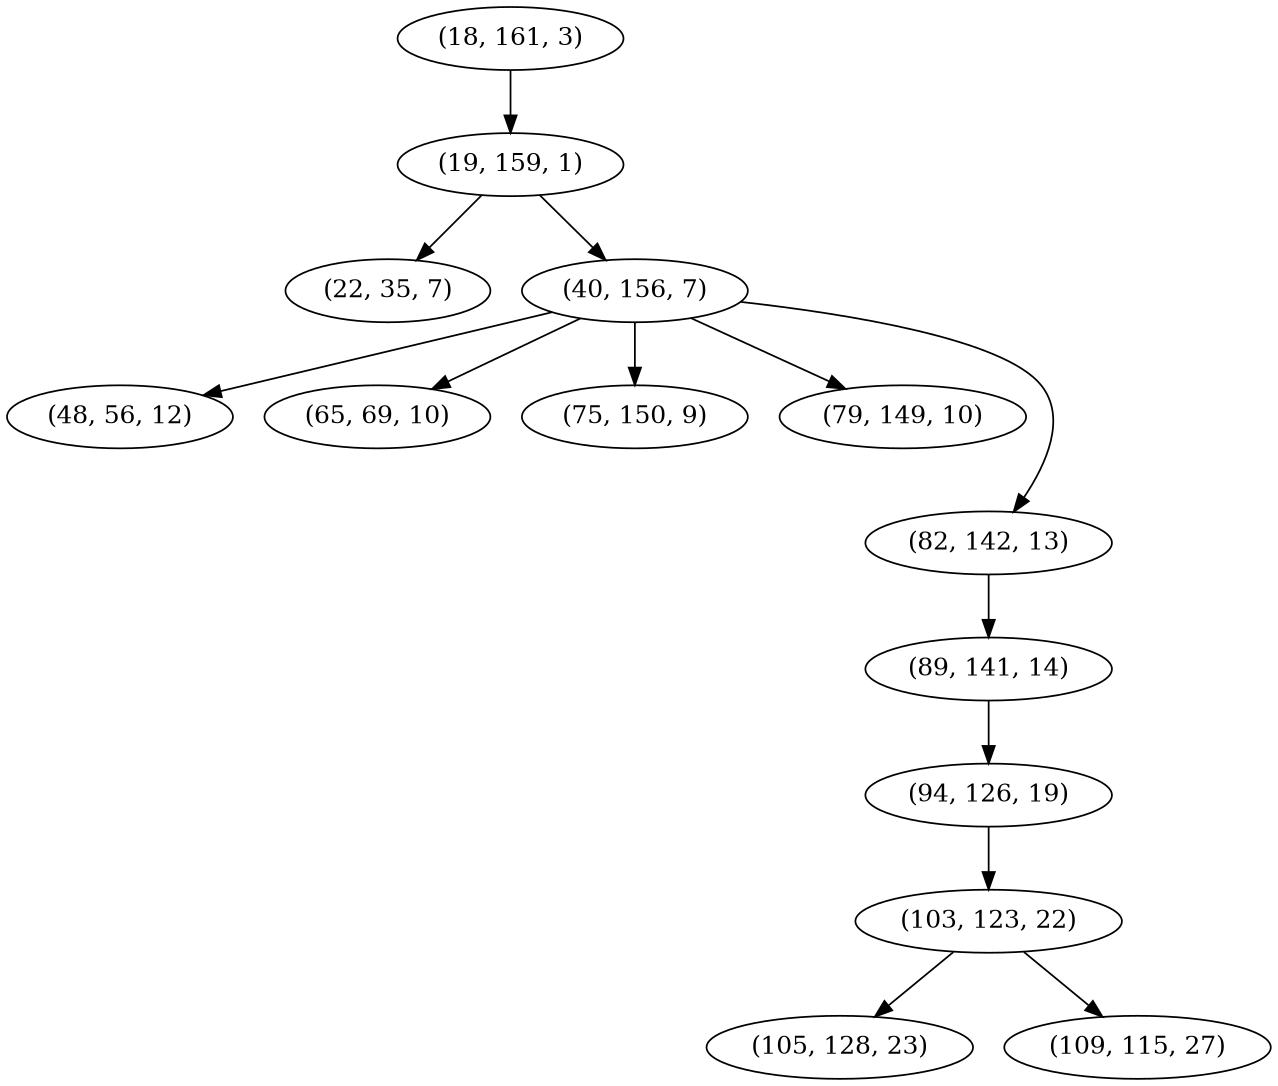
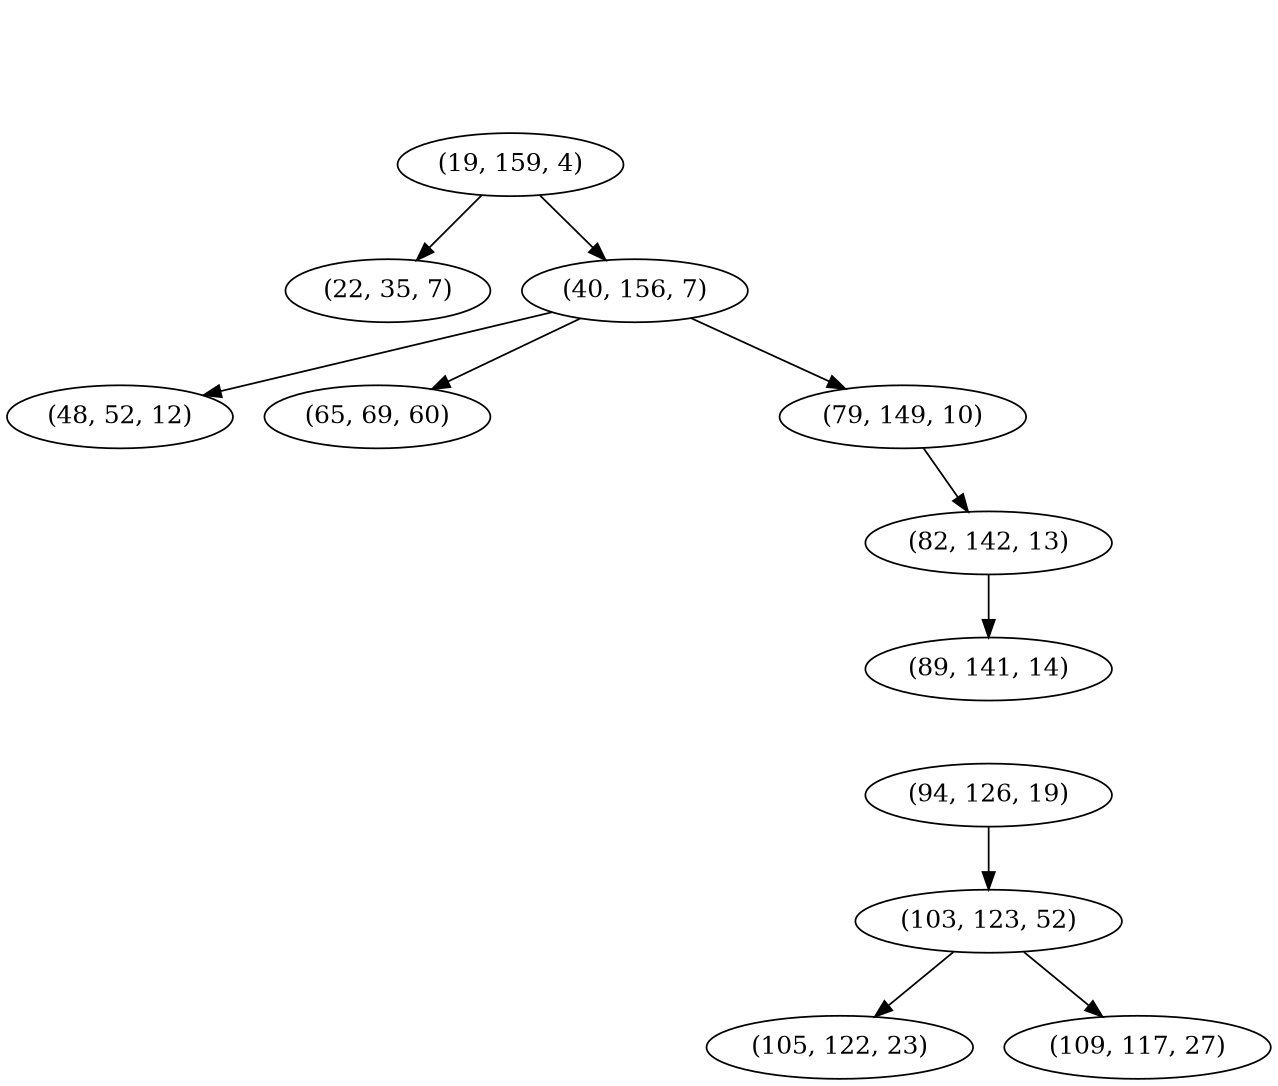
node "(18, 161, 3)": removed
node "(19, 159, 1)": label "(19, 159, 1)" -> "(19, 159, 4)"
edge "(40, 156, 7)" -> "(82, 142, 13)": now "(79, 149, 10)" -> "(82, 142, 13)"
node "(48, 56, 12)": label "(48, 56, 12)" -> "(48, 52, 12)"
node "(65, 69, 10)": label "(65, 69, 10)" -> "(65, 69, 60)"
node "(75, 150, 9)": removed
edge "(89, 141, 14)" -> "(94, 126, 19)": removed
node "(103, 123, 22)": label "(103, 123, 22)" -> "(103, 123, 52)"
node "(105, 128, 23)": label "(105, 128, 23)" -> "(105, 122, 23)"
node "(109, 115, 27)": label "(109, 115, 27)" -> "(109, 117, 27)"
